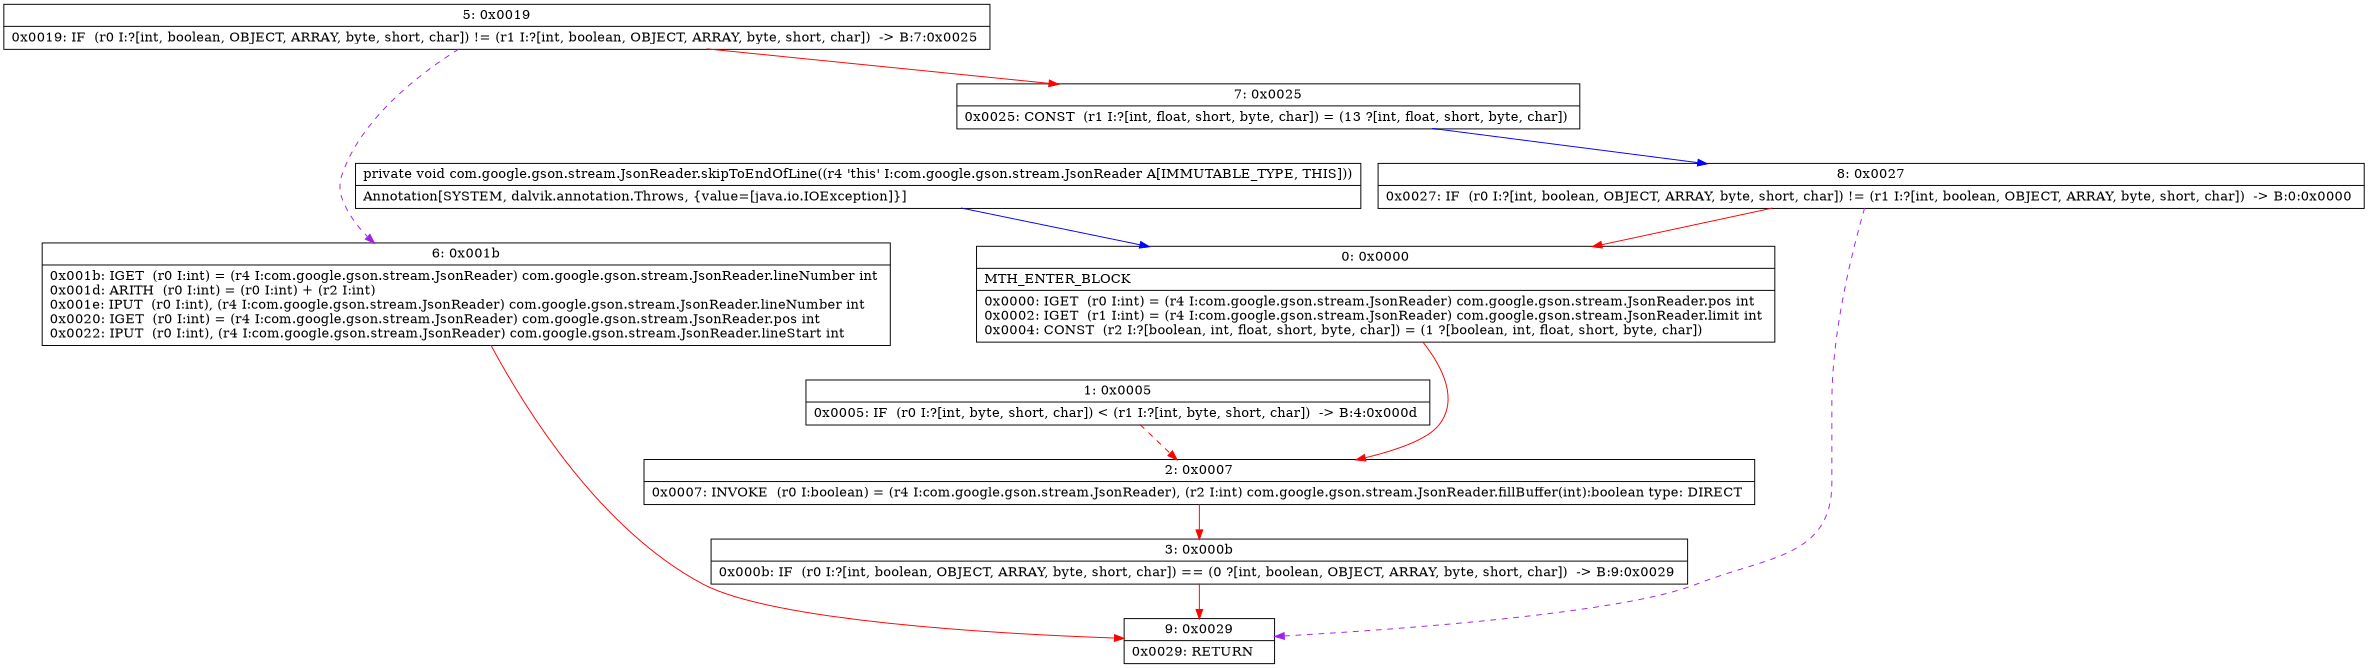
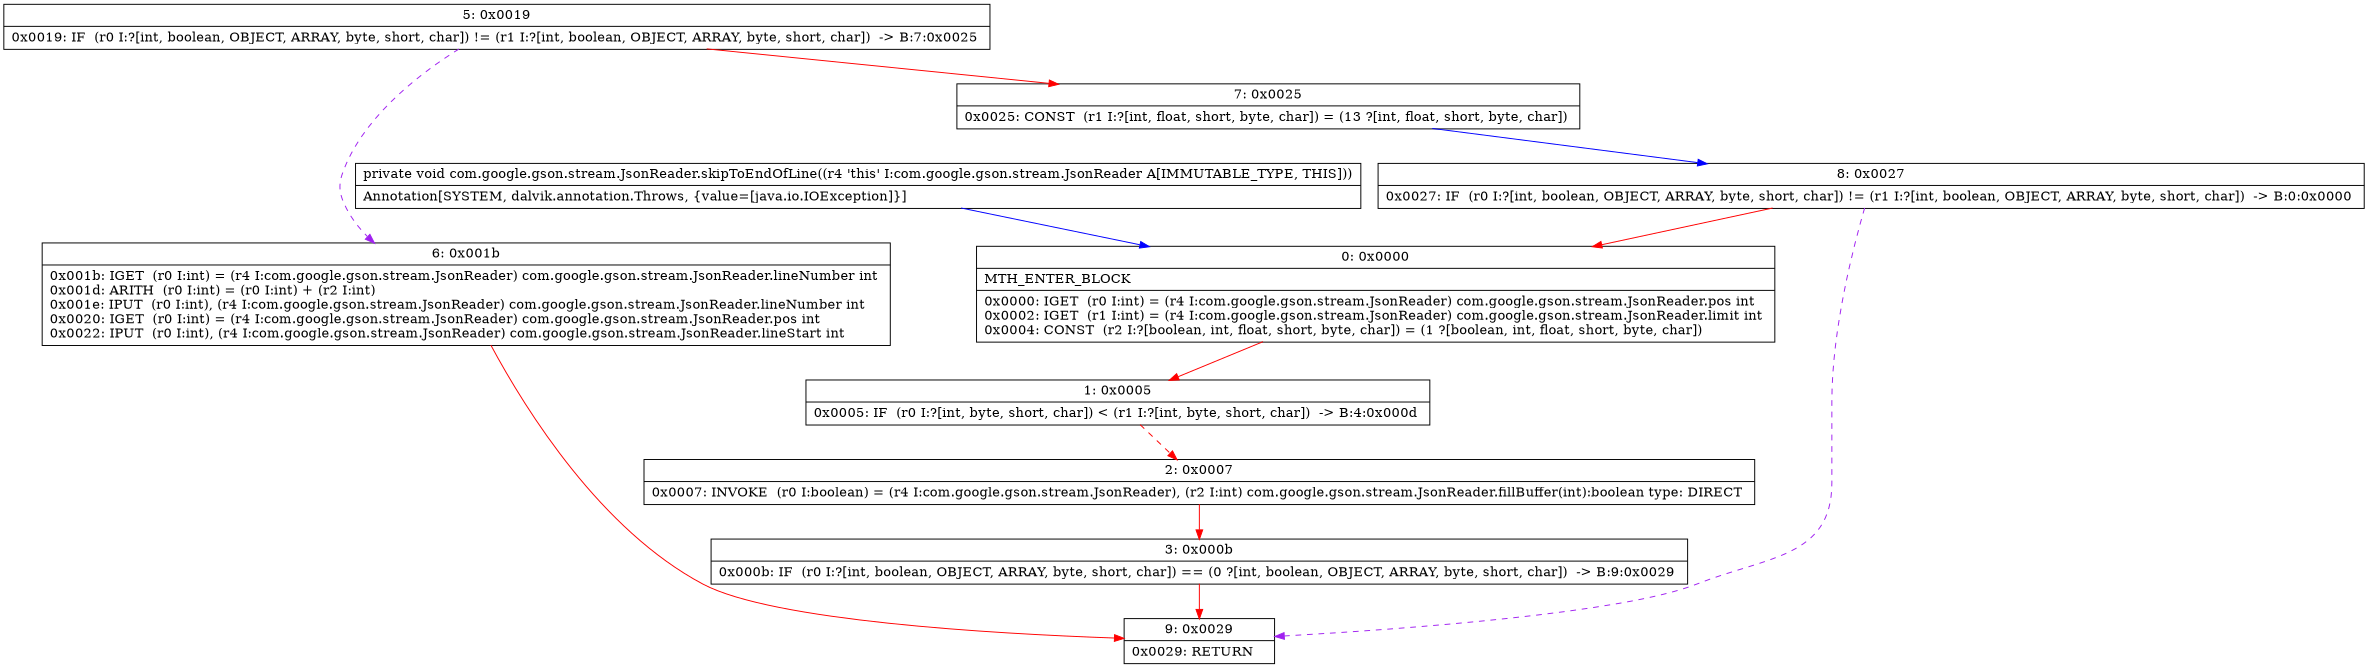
edge "0: 0x0000" -> "2: 0x0007": now "0: 0x0000" -> "1: 0x0005"
